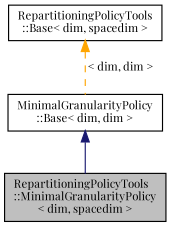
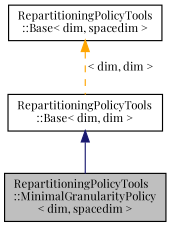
node "MinimalGranularityPolicy ::Base< dim, dim >": label "MinimalGranularityPolicy ::Base< dim, dim >" -> "RepartitioningPolicyTools ::Base< dim, dim >"
